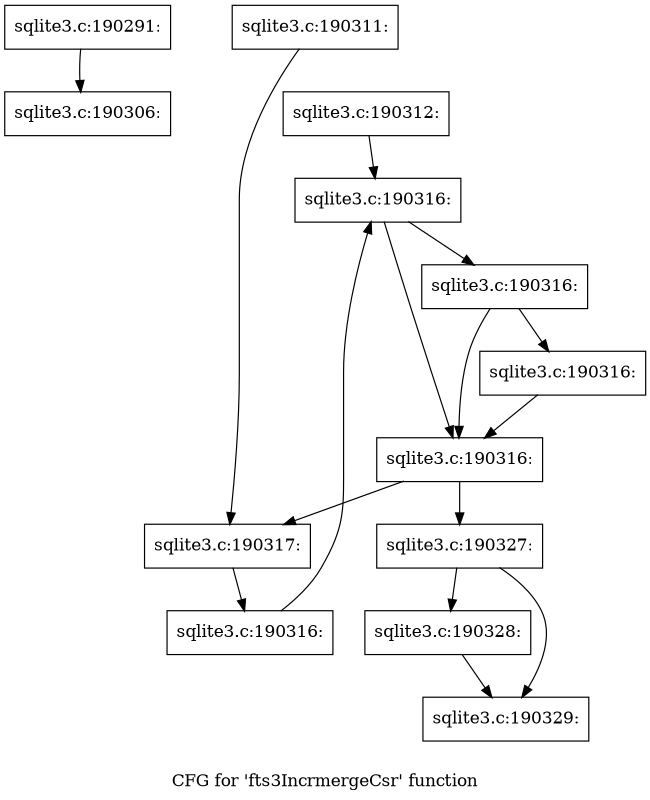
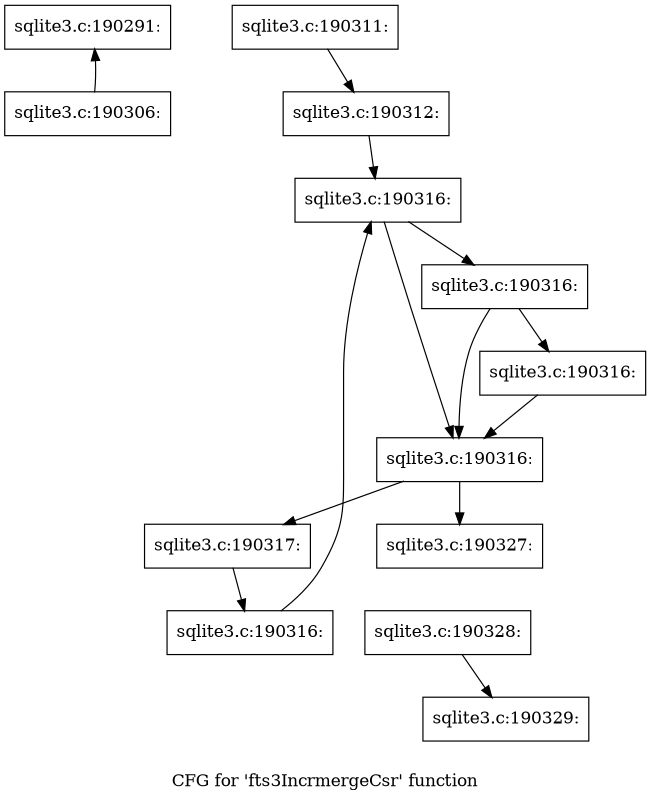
edge "sqlite3.c:190291:" -> "sqlite3.c:190306:": reversed
edge "sqlite3.c:190311:" -> "sqlite3.c:190317:": now "sqlite3.c:190311:" -> "sqlite3.c:190312:"
edge "sqlite3.c:190327:" -> "sqlite3.c:190328:": removed
edge "sqlite3.c:190327:" -> "sqlite3.c:190329:": removed
